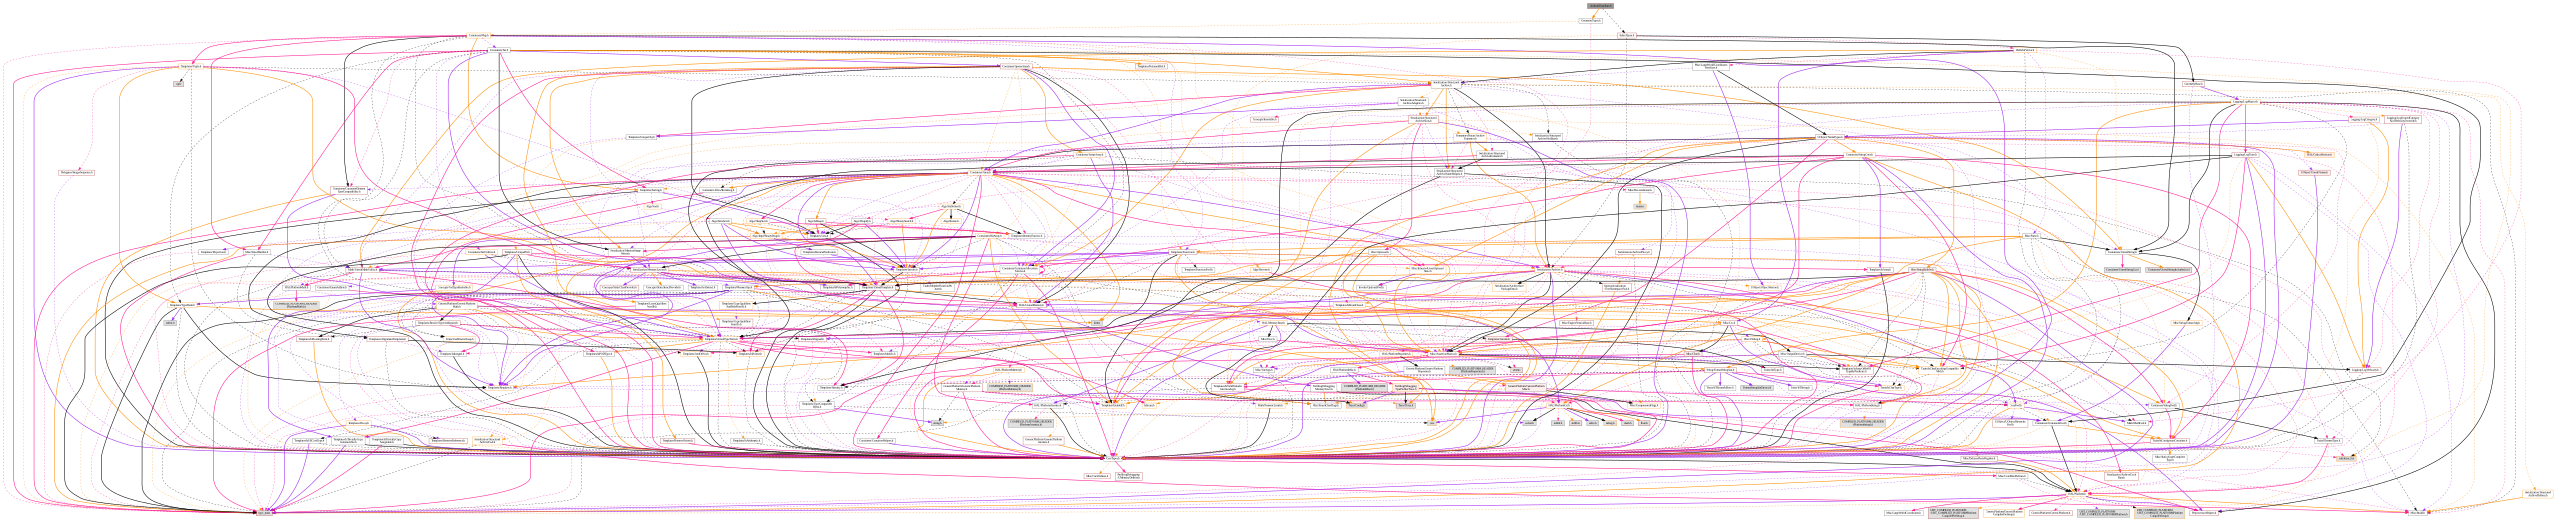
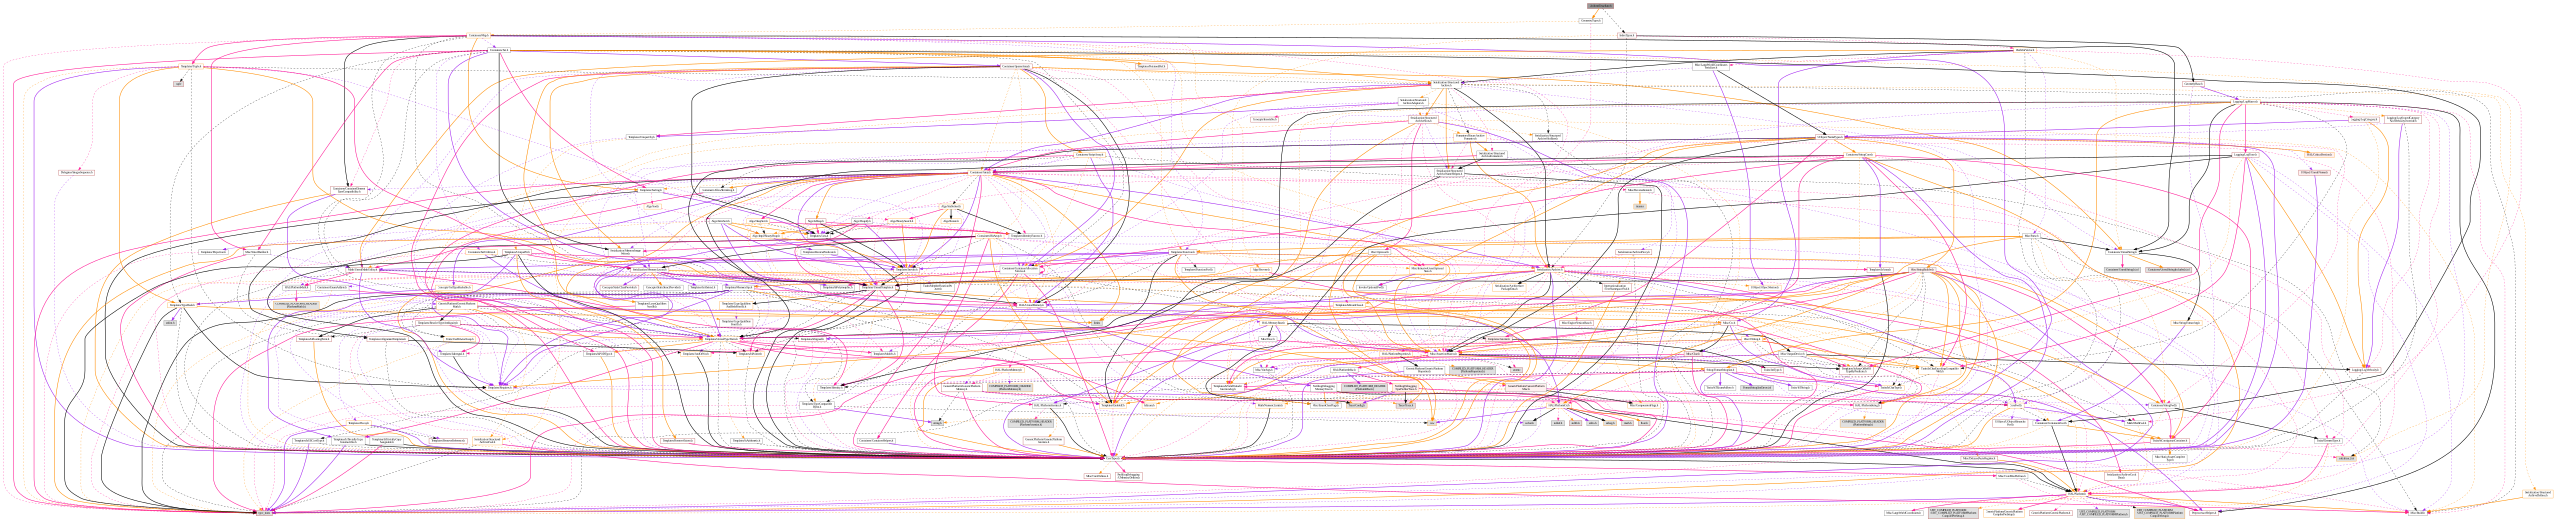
edge "ProfilingDebugging /CpuProfilerTrace.h" -> "Containers/ContainersFwd.h": removed
